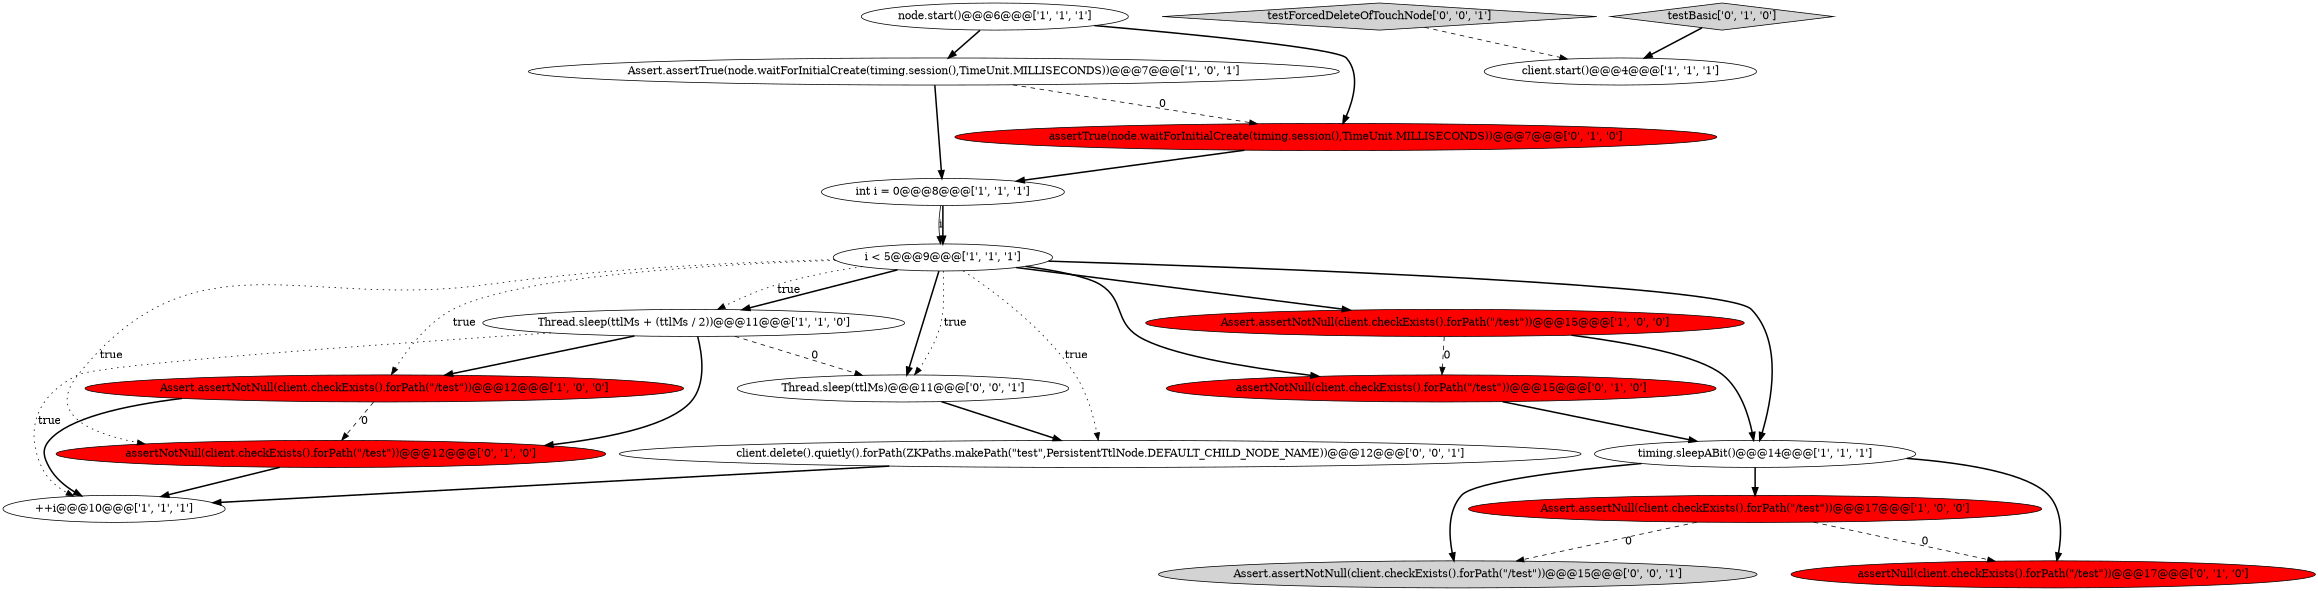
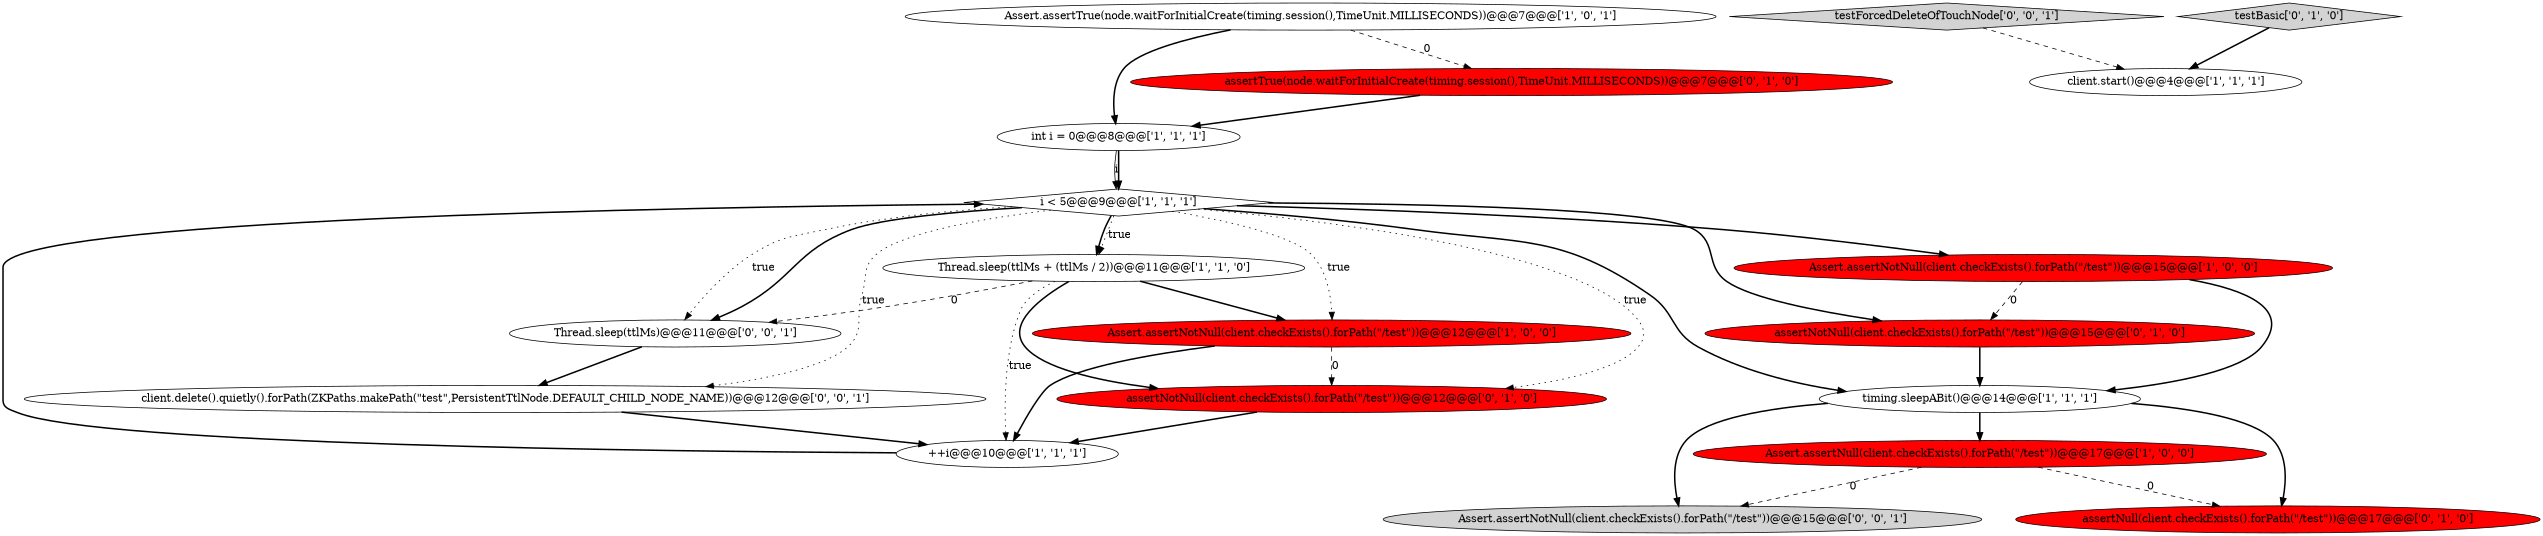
node "node.start()@@@6@@@['1', '1', '1']": removed
node "i < 5@@@9@@@['1', '1', '1']": shape ellipse -> diamond
edge "++i@@@10@@@['1', '1', '1']" -> "i < 5@@@9@@@['1', '1', '1']": added
